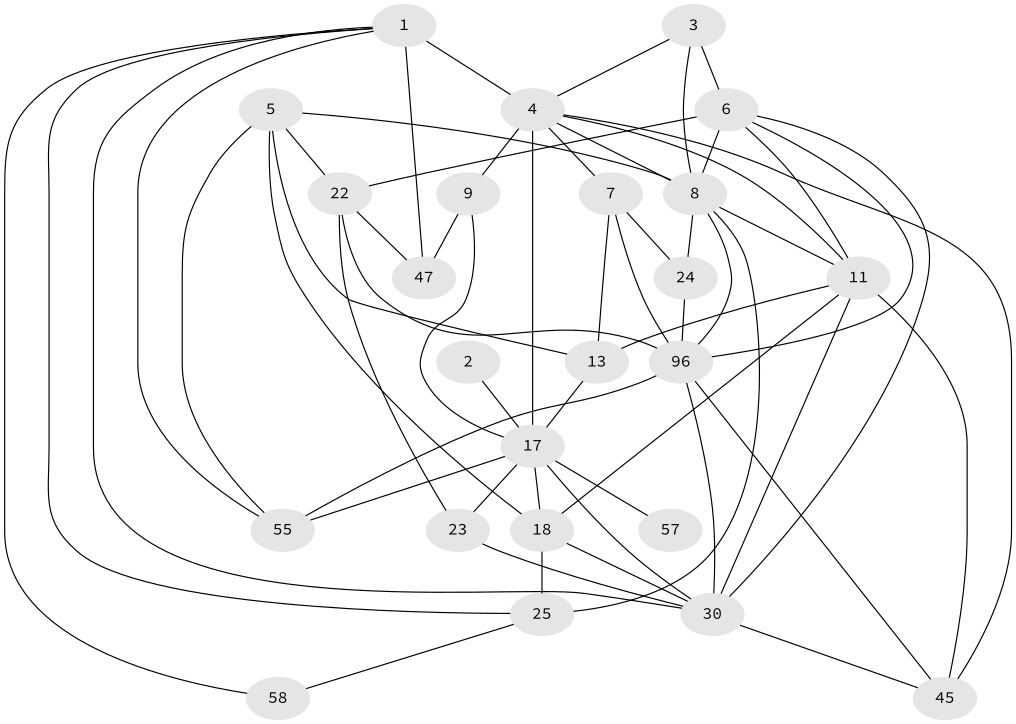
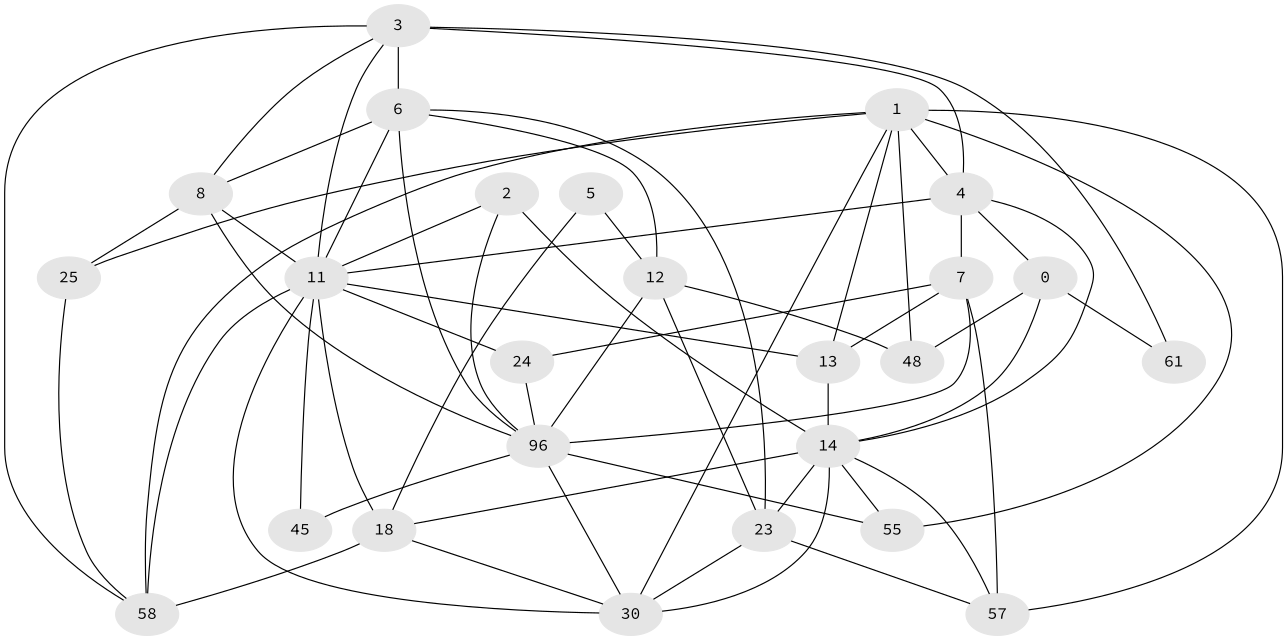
edge "5" -- "8": removed
edge "3" -- "11": added
edge "4" -- "8": removed
node "22": label "22" -> "12"
node "9": label "9" -> "0"
edge "3" -- "58": added
edge "8" -- "24": now "11" -- "24"
edge "2" -- "11": added
edge "4" -- "45": removed
node "47": label "47" -> "48"
edge "5" -- "13": now "1" -- "13"
edge "1" -- "57": added
edge "6" -- "30": now "6" -- "23"
edge "5" -- "55": removed
edge "2" -- "96": added
node "61": added
edge "11" -- "58": added
edge "7" -- "57": added
node "17": label "17" -> "14"
edge "23" -- "57": added
edge "18" -- "25": now "18" -- "58"
edge "30" -- "45": removed
